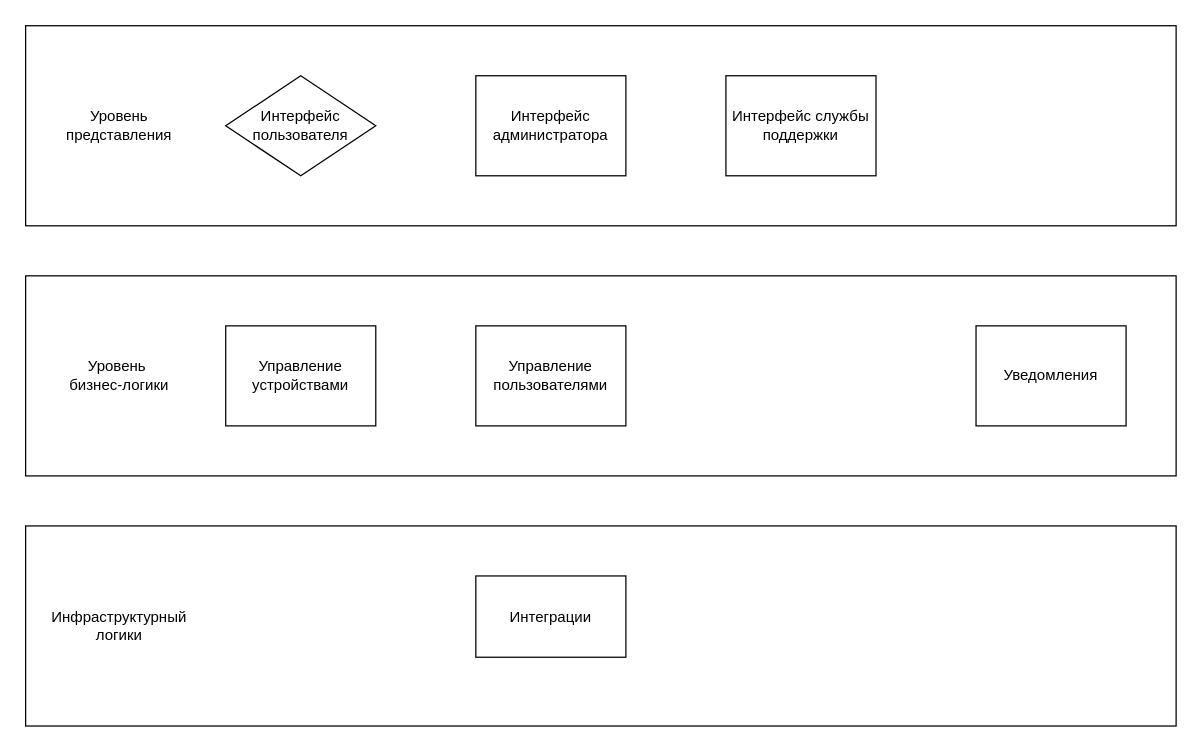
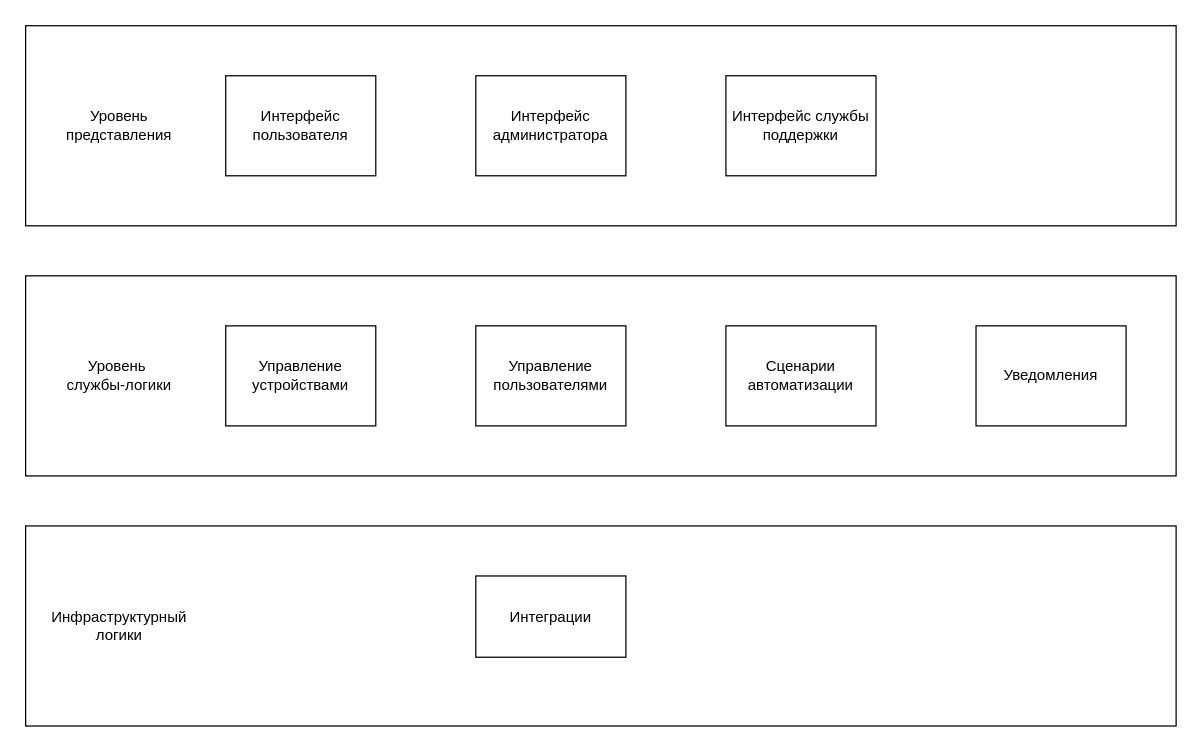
node "Интерфейс пользователя": shape diamond -> rectangle
node "Уровень бизнес-логики": label "Уровень бизнес-логики" -> "Уровень службы-логики"
node "Сценарии автоматизации": added
